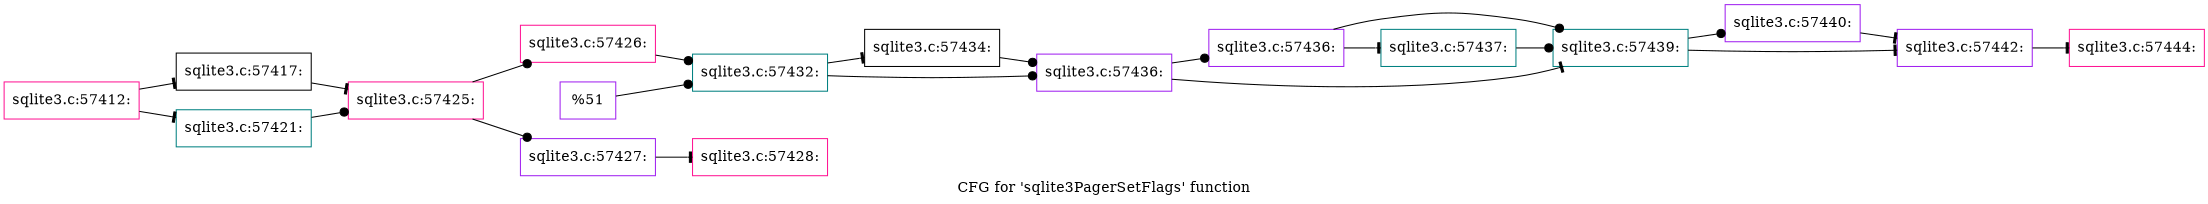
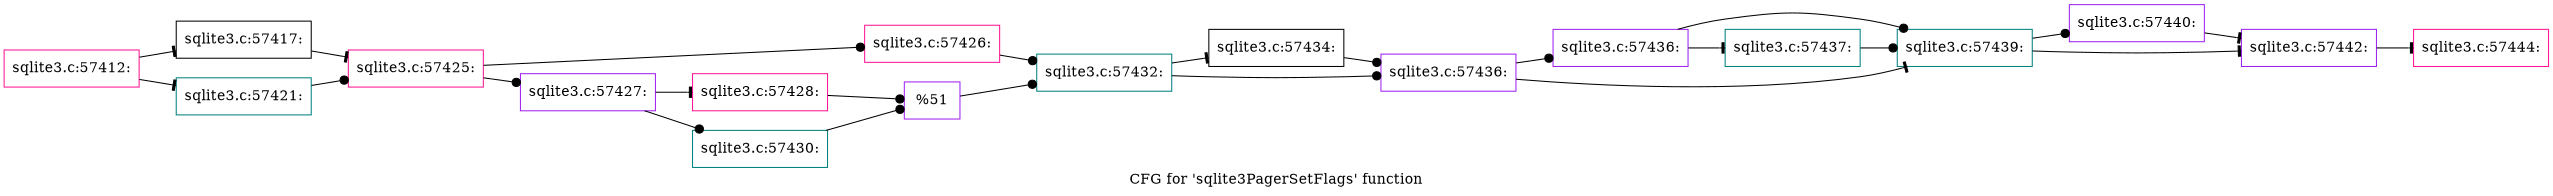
edge "sqlite3.c:57428:" -> "%51": added
node "sqlite3.c:57430:": added
